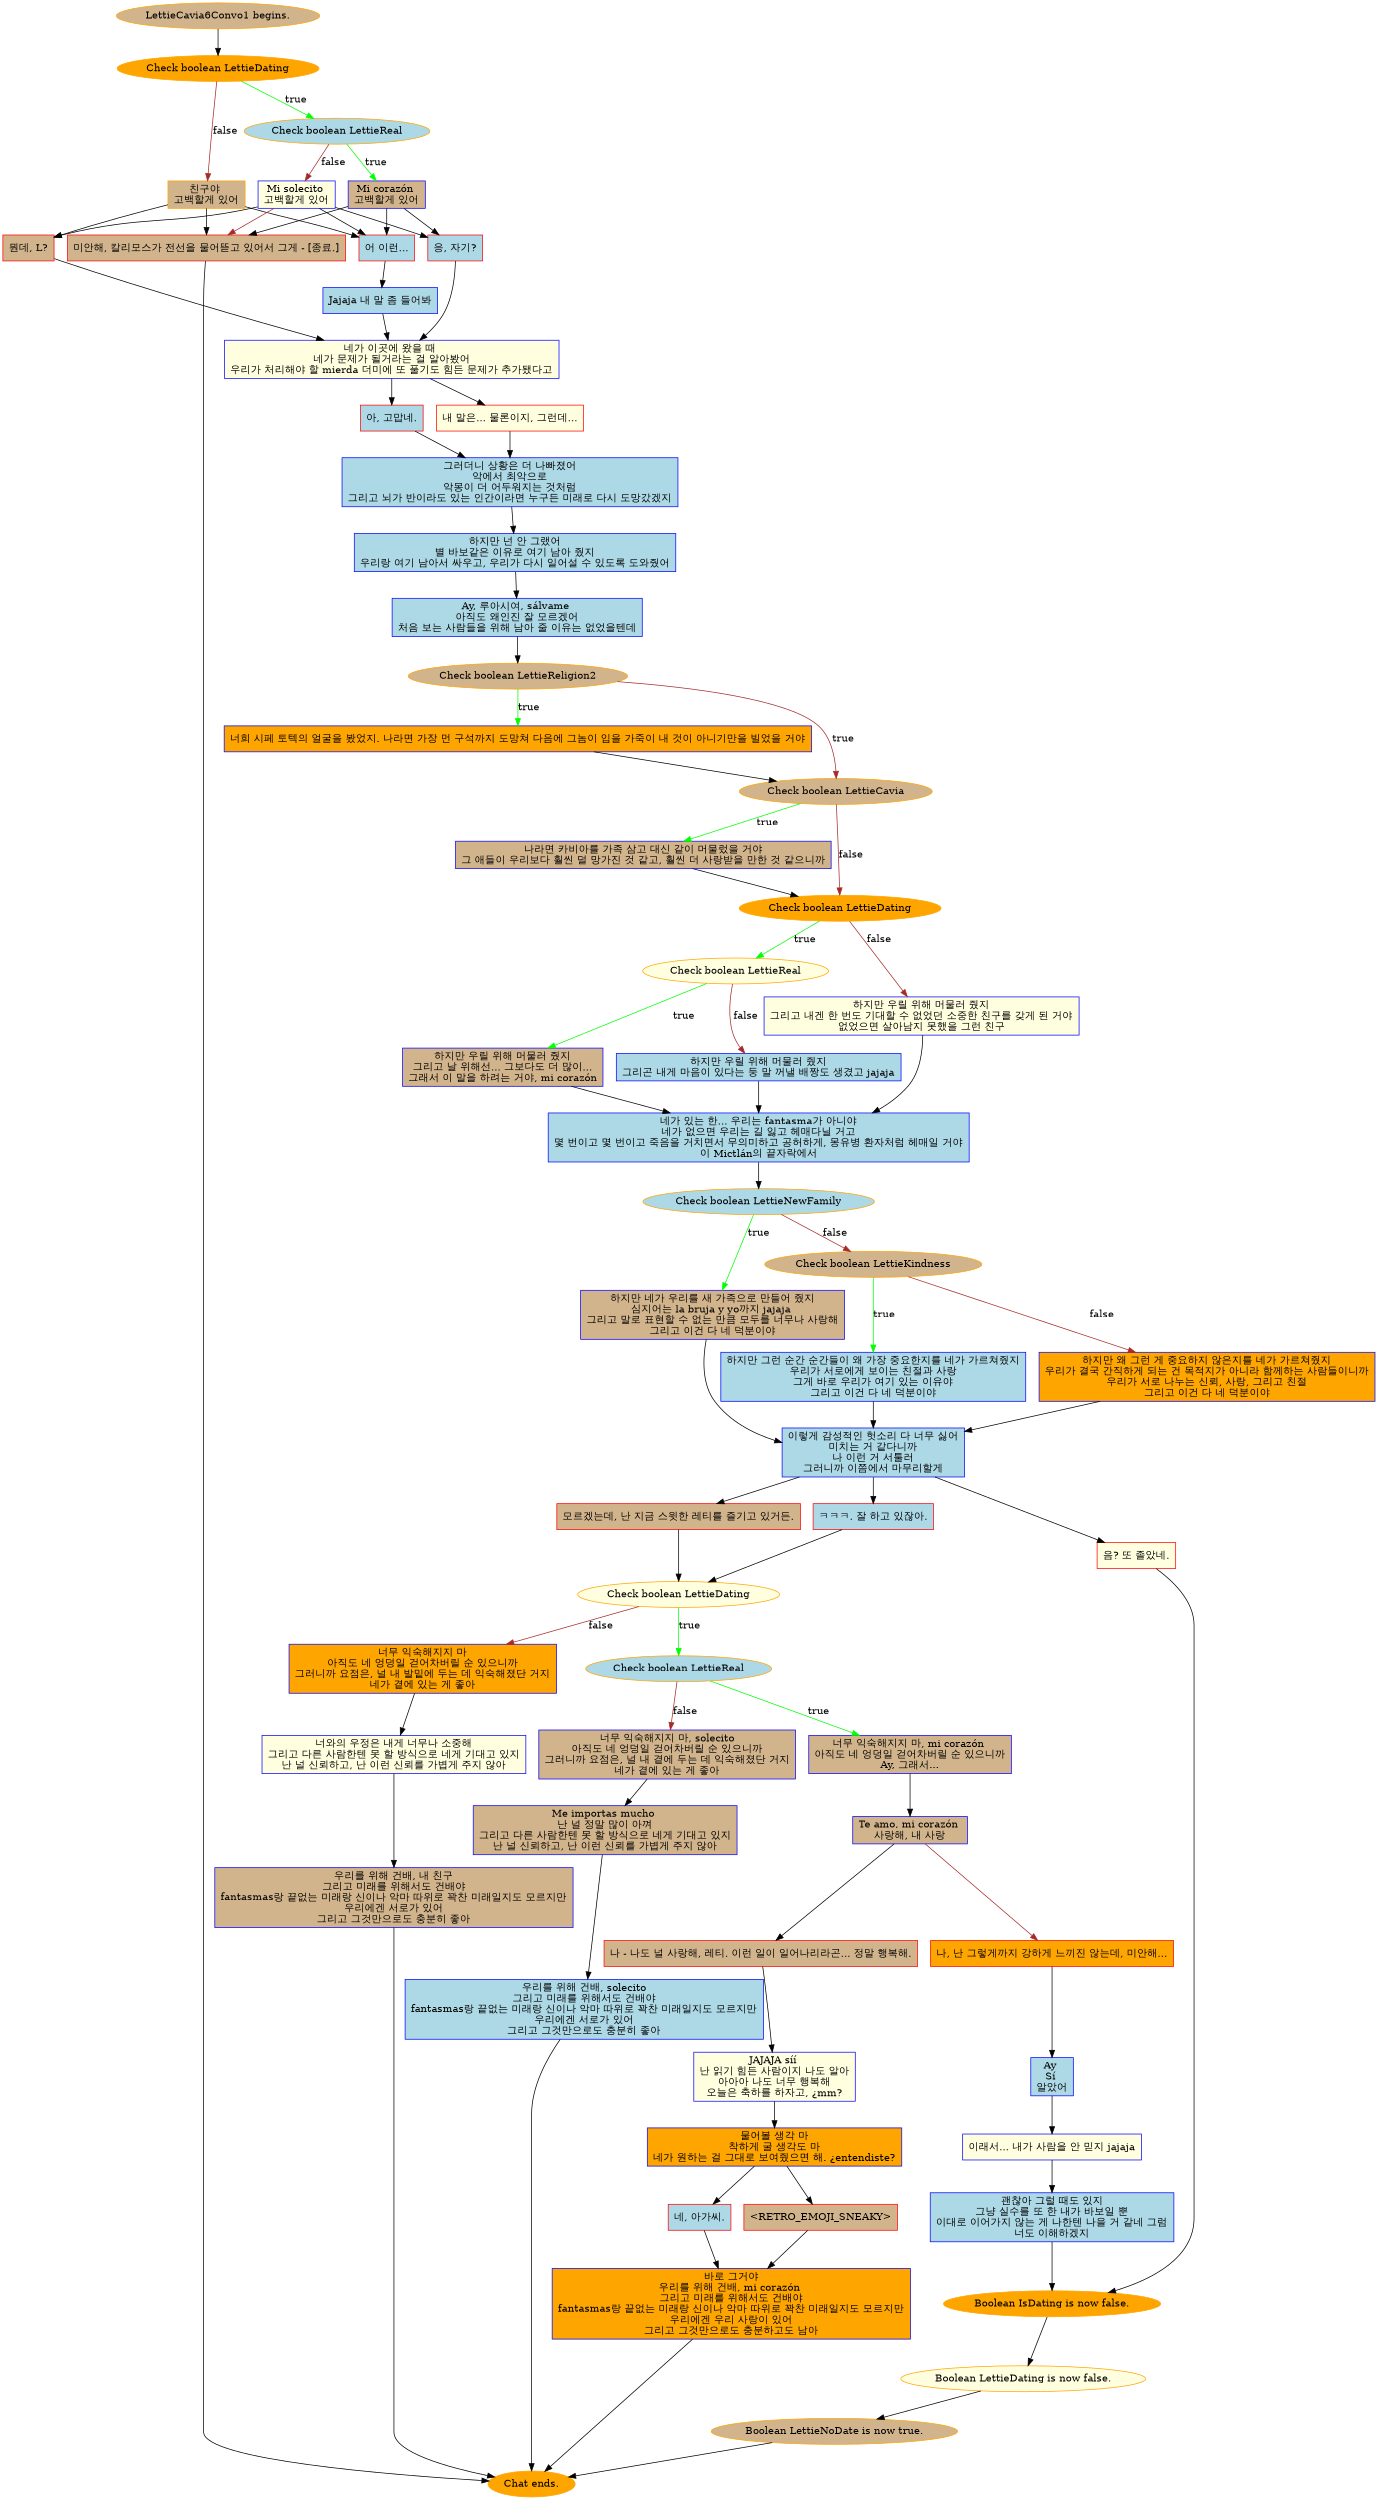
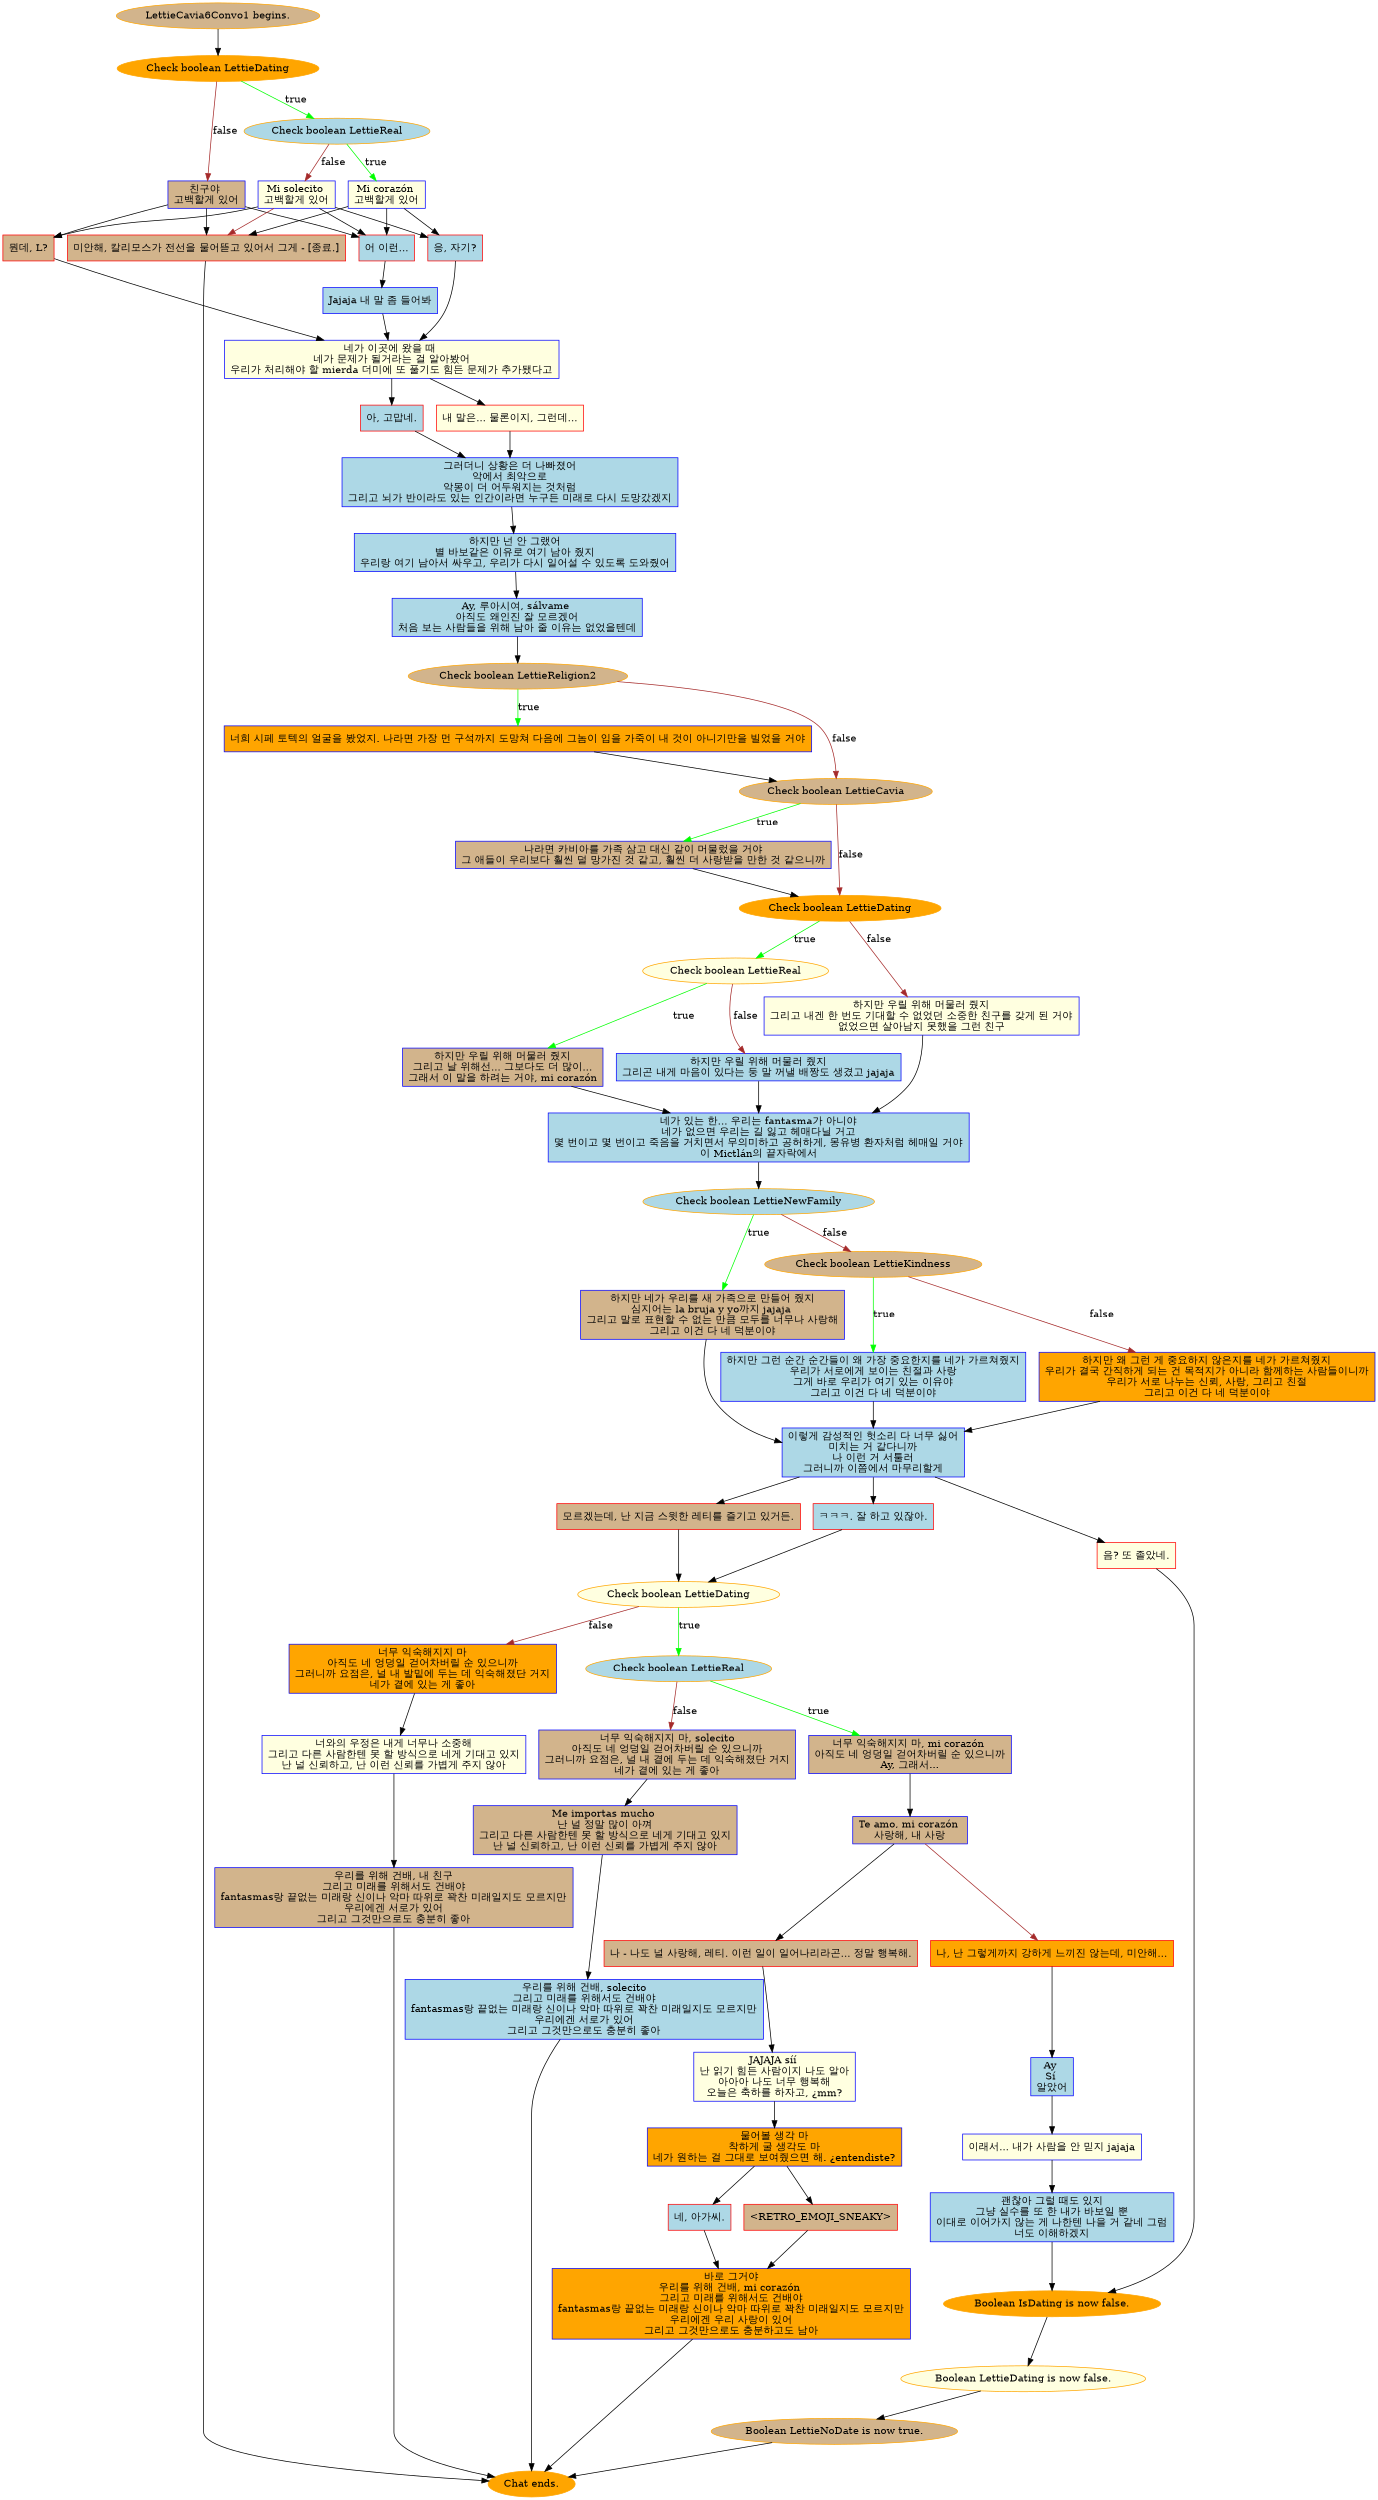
node "친구야 고백할게 있어": color orange -> blue
node "Mi corazón 고백할게 있어": fillcolor tan -> lightyellow
edge "Check boolean LettieReligion2" -> "Check boolean LettieCavia": label "true" -> "false"
